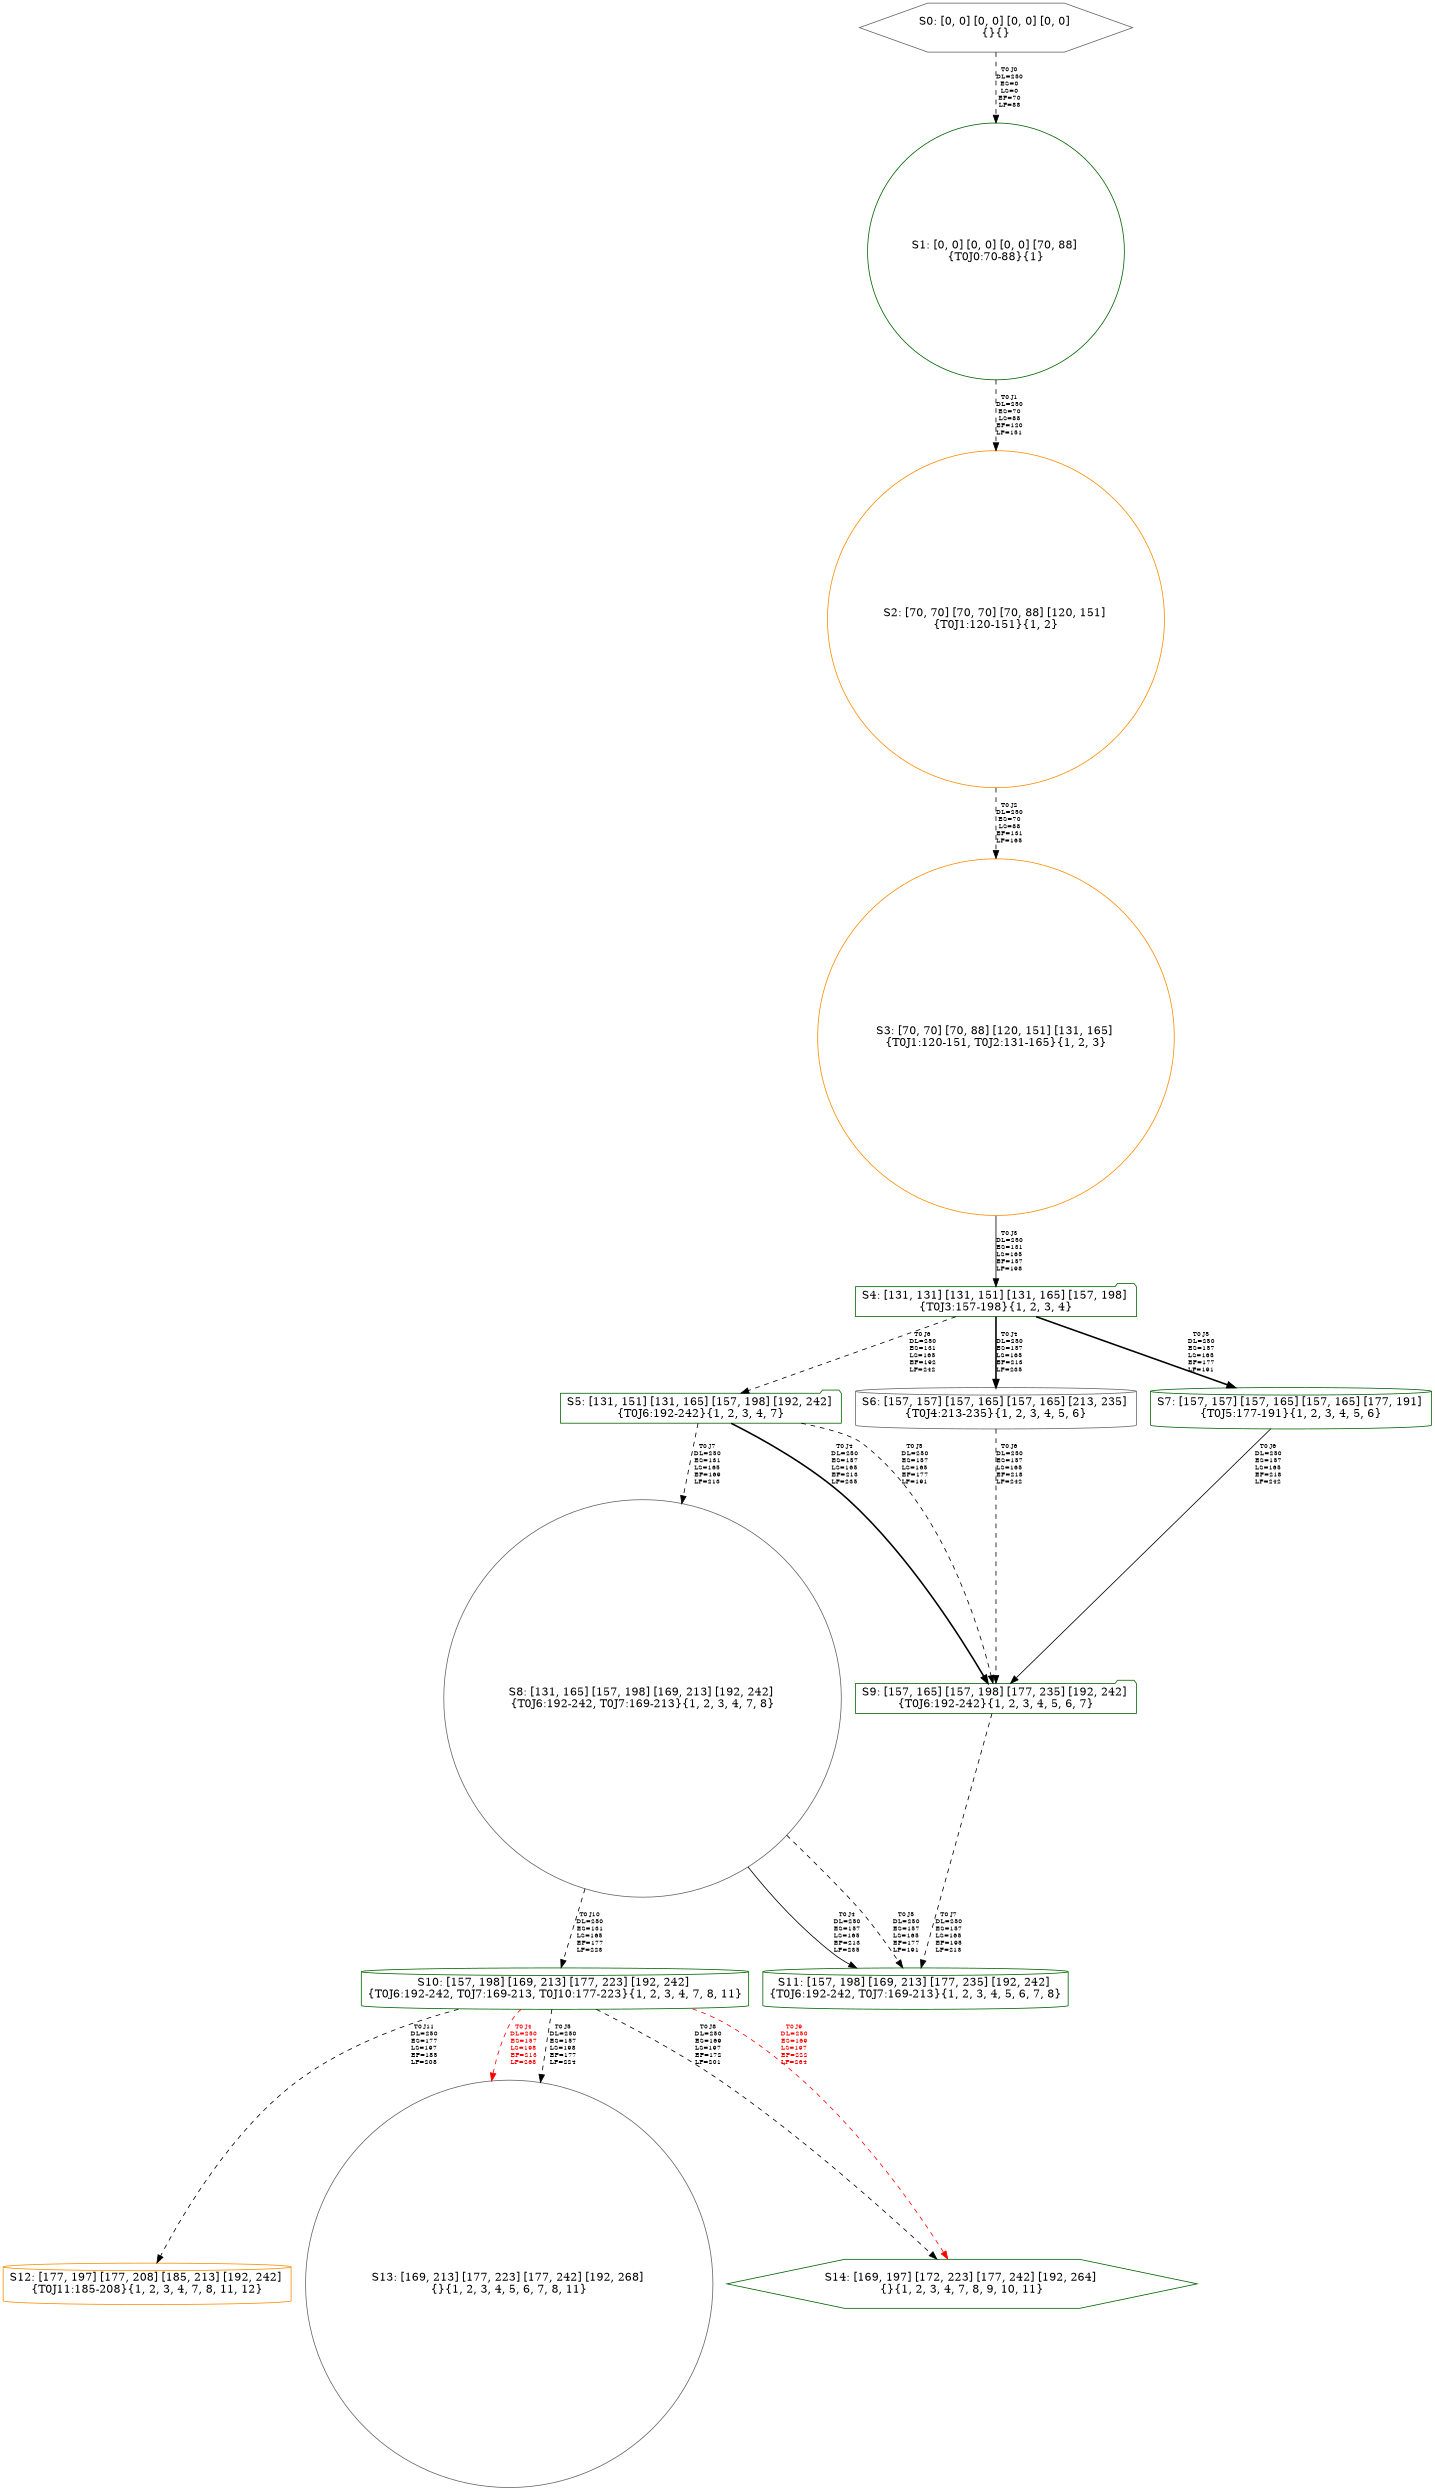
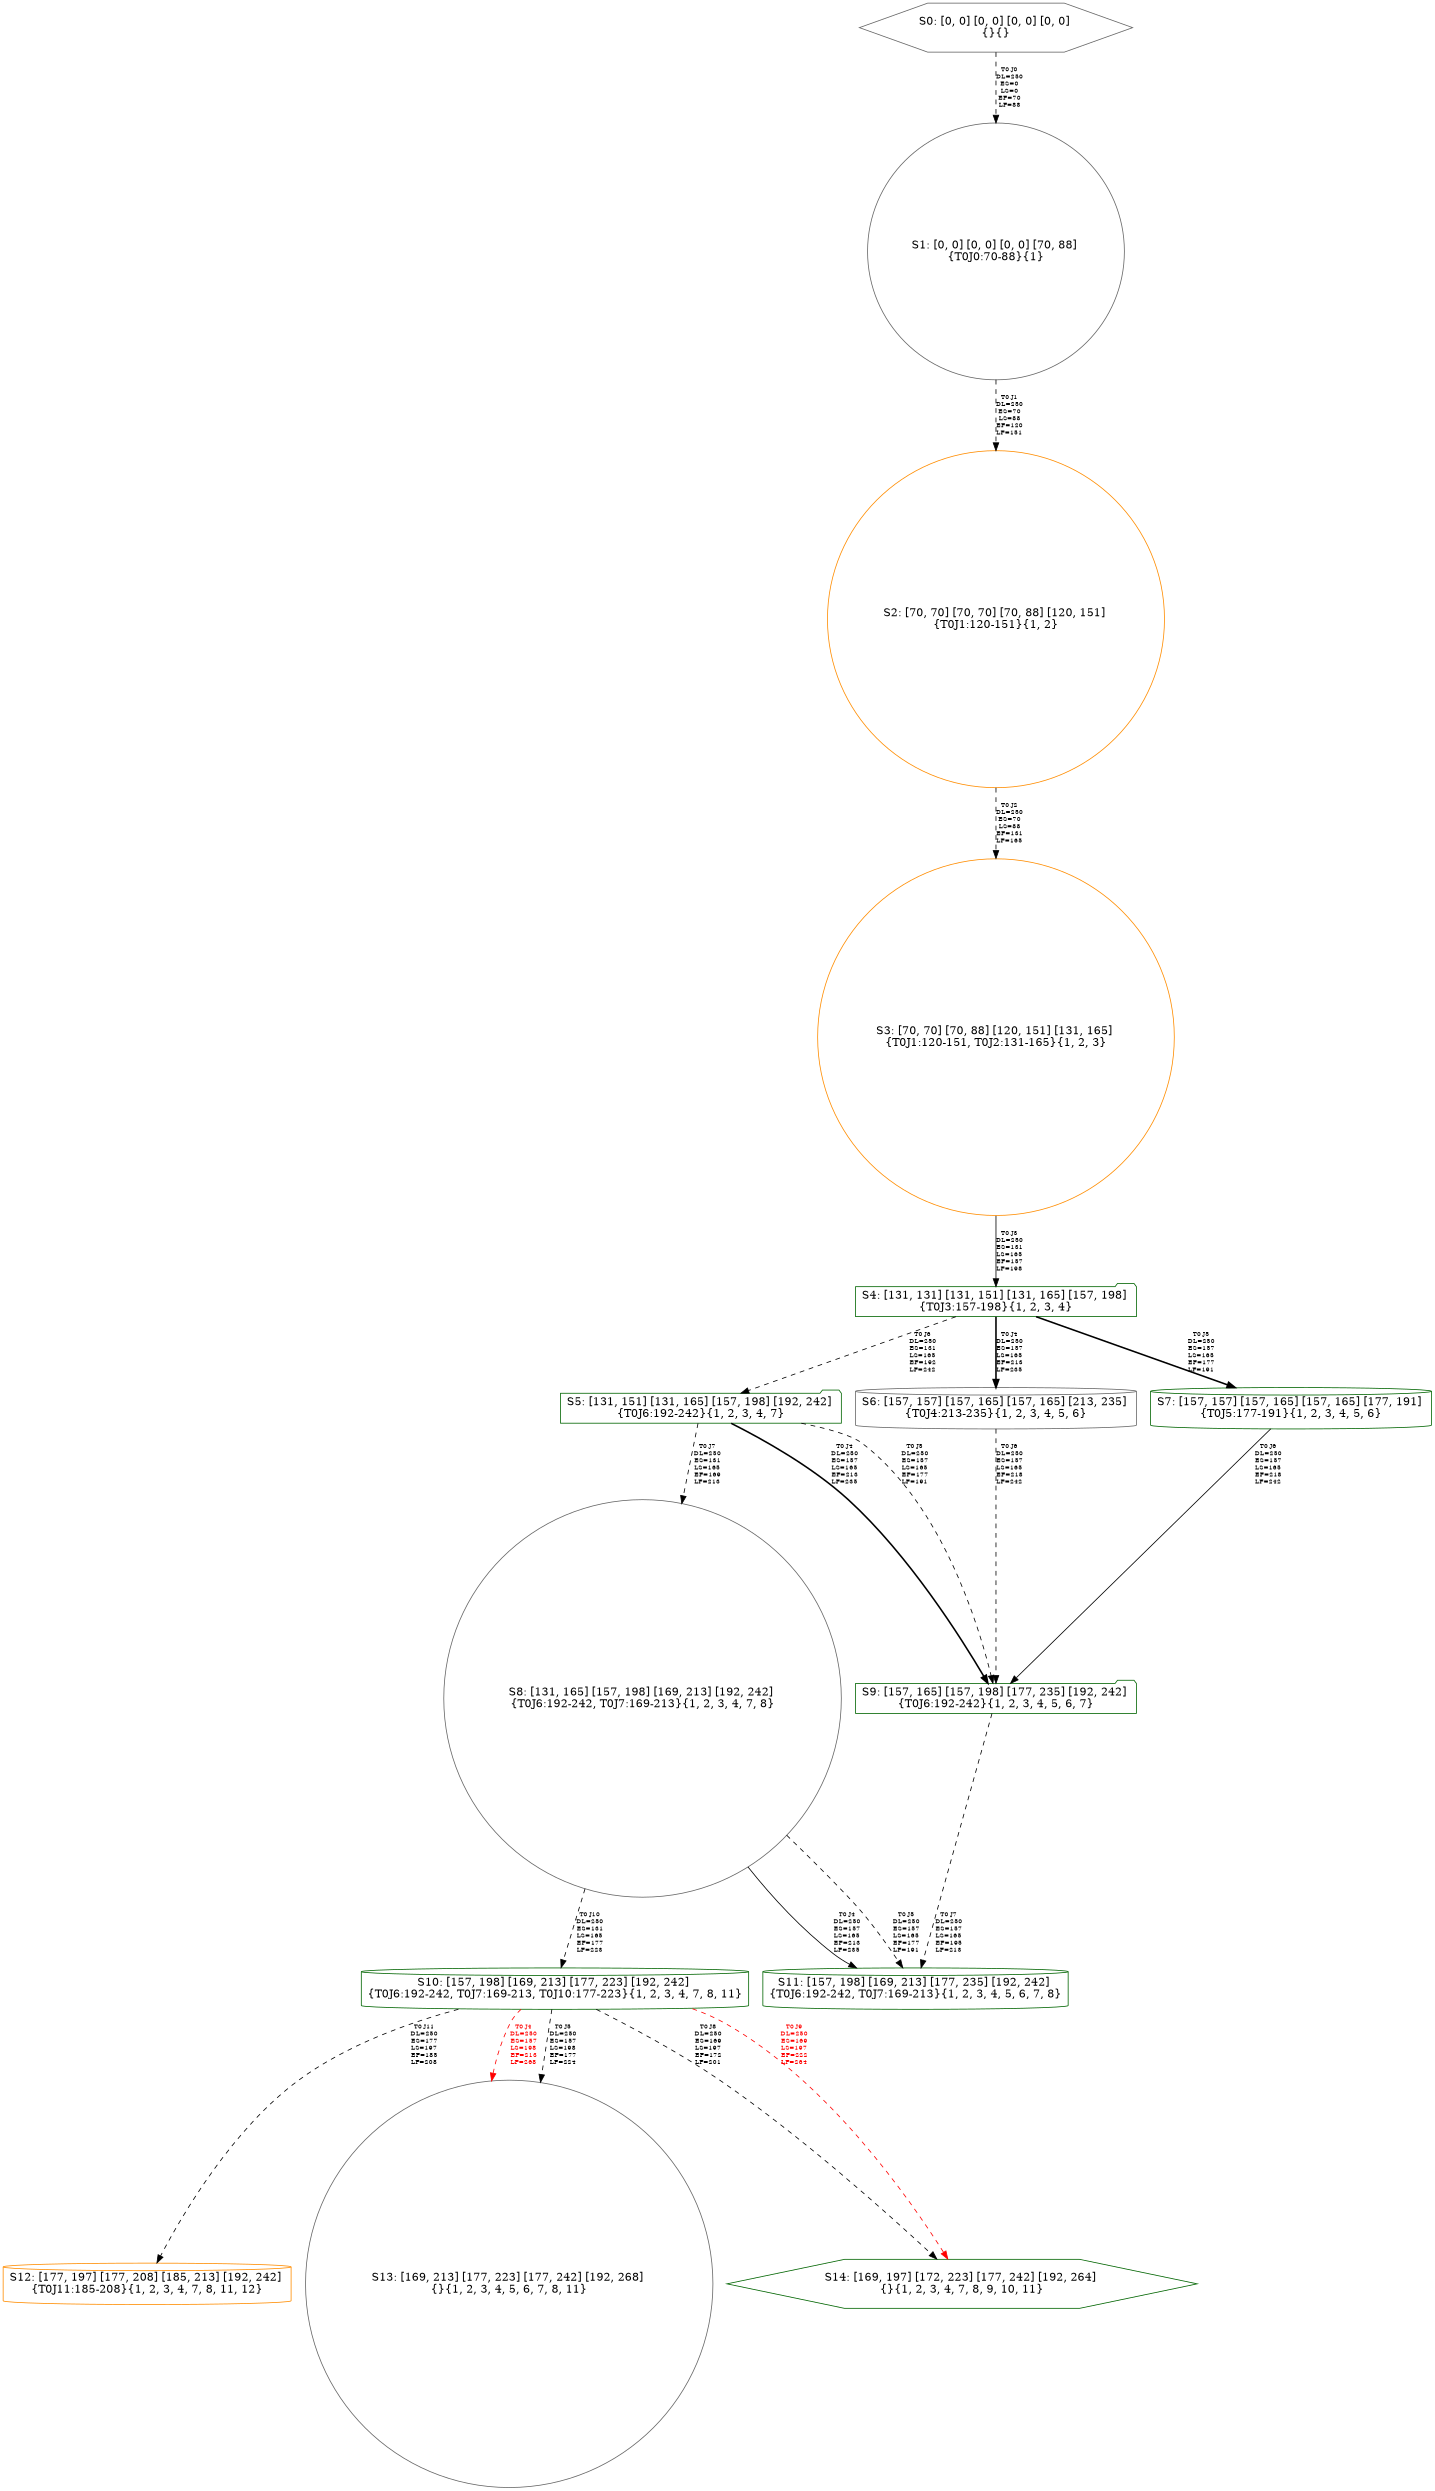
node "S1: [0, 0] [0, 0] [0, 0] [70, 88] {T0J0:70-88}{1}": color darkgreen -> gray40
